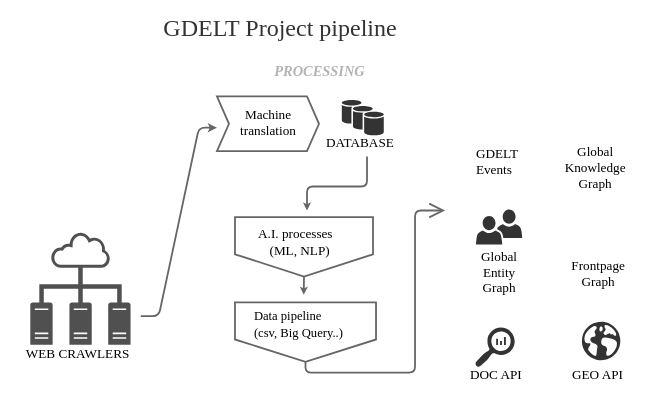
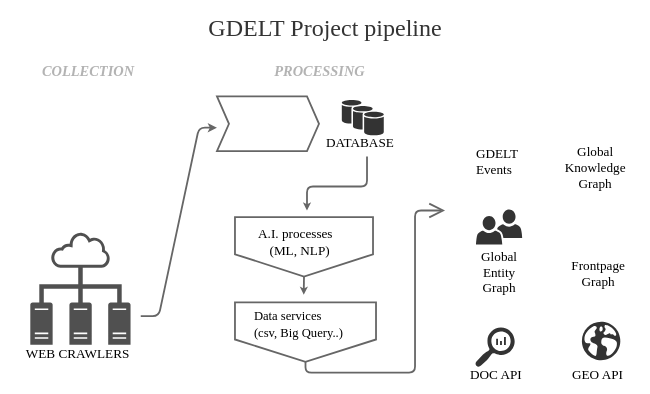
node "GDELT Project pipeline": moved (280, 27) -> (325, 27)
node "COLLECTION": added
node "Machine translation": removed
node "Data pipeline": label "Data pipeline" -> "Data services"
